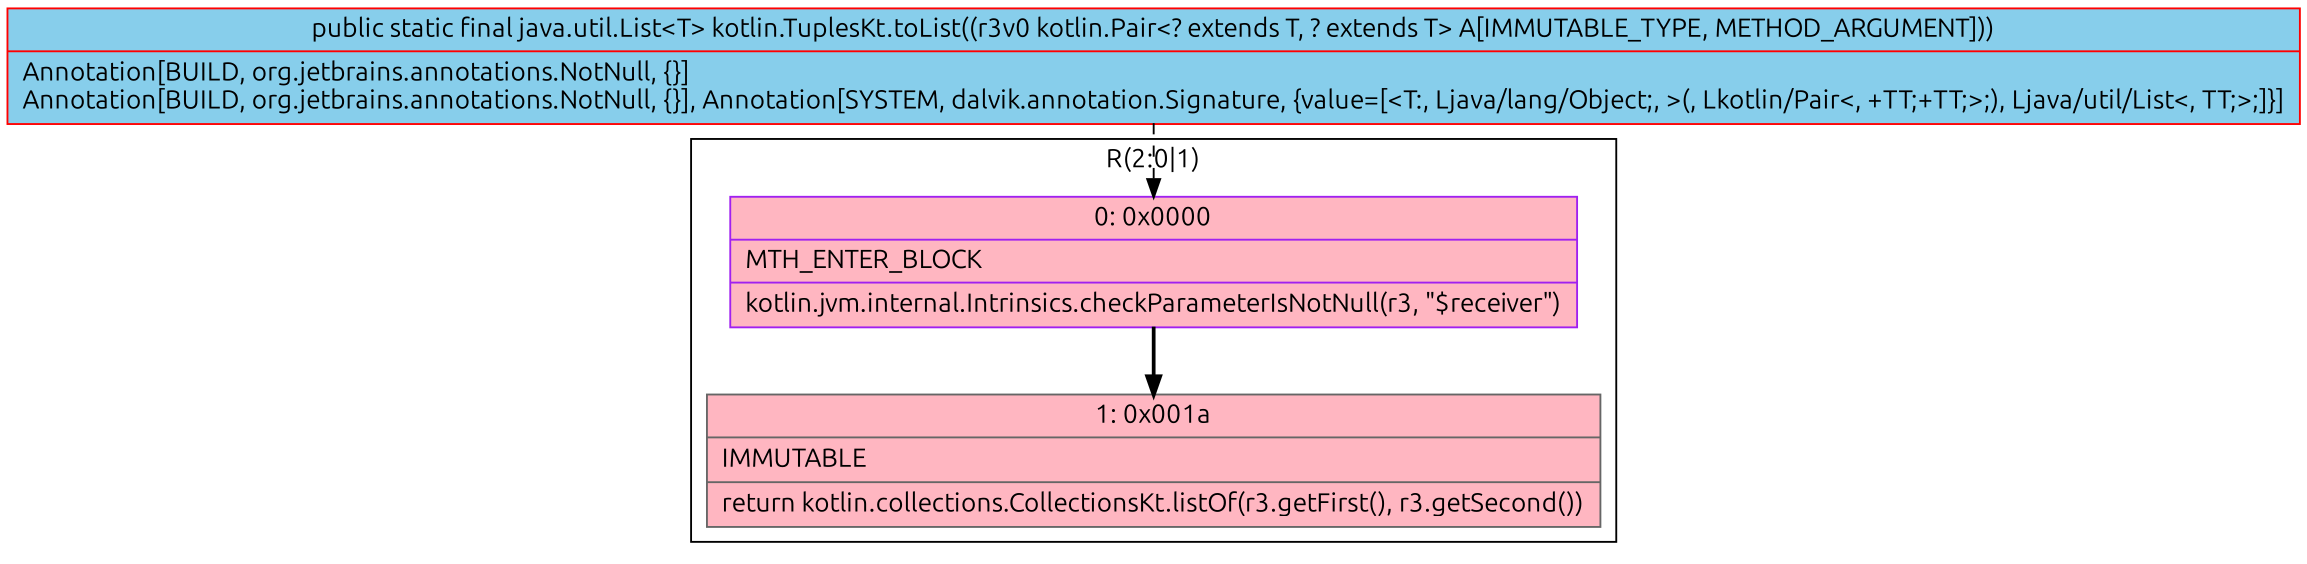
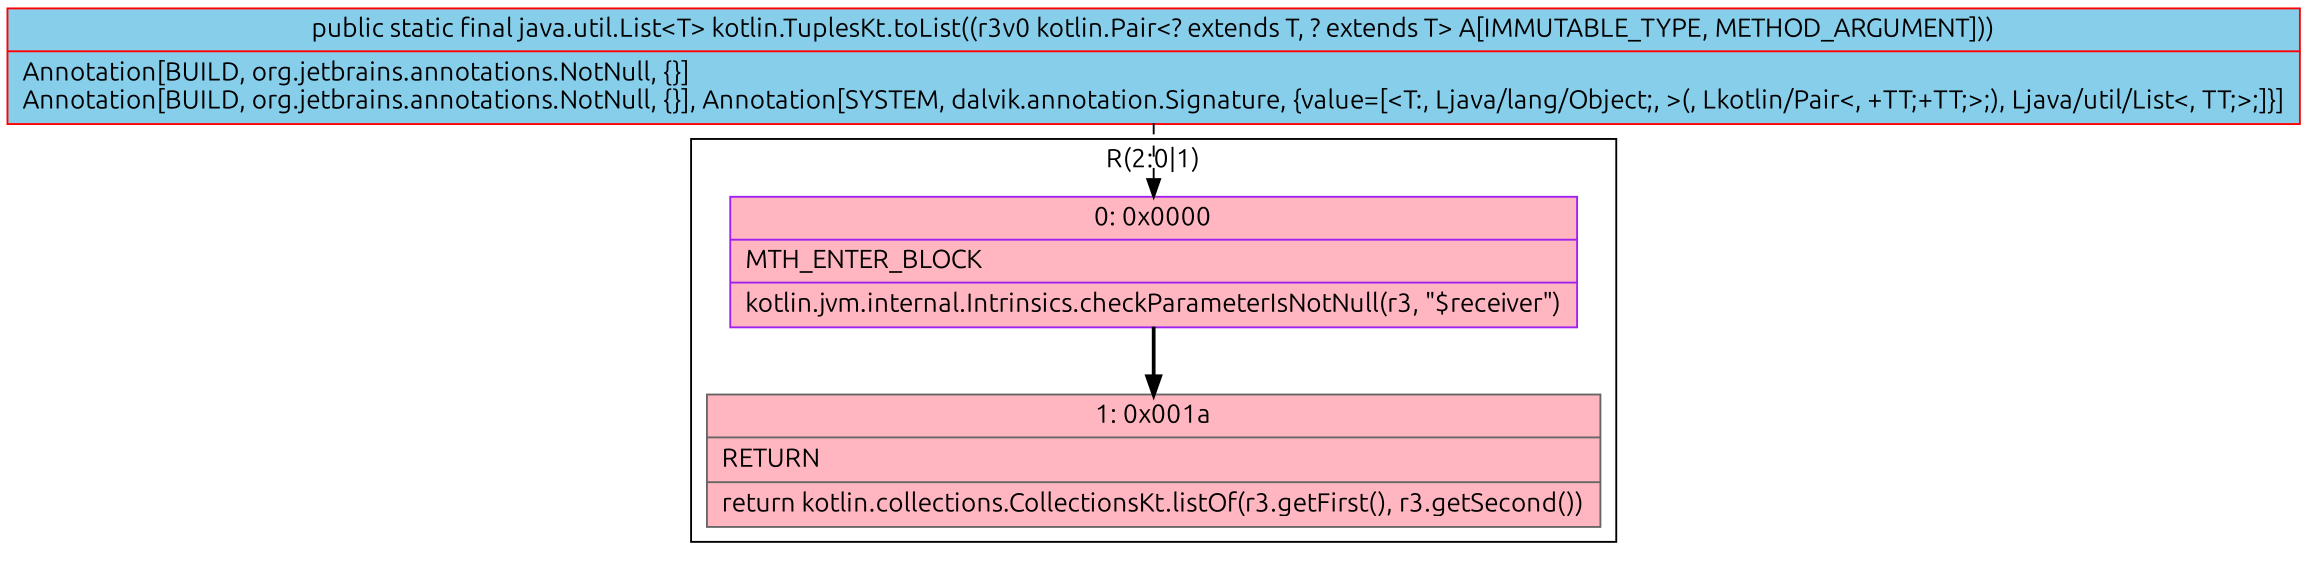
node "1: 0x001a": text "IMMUTABLE" -> "RETURN"
